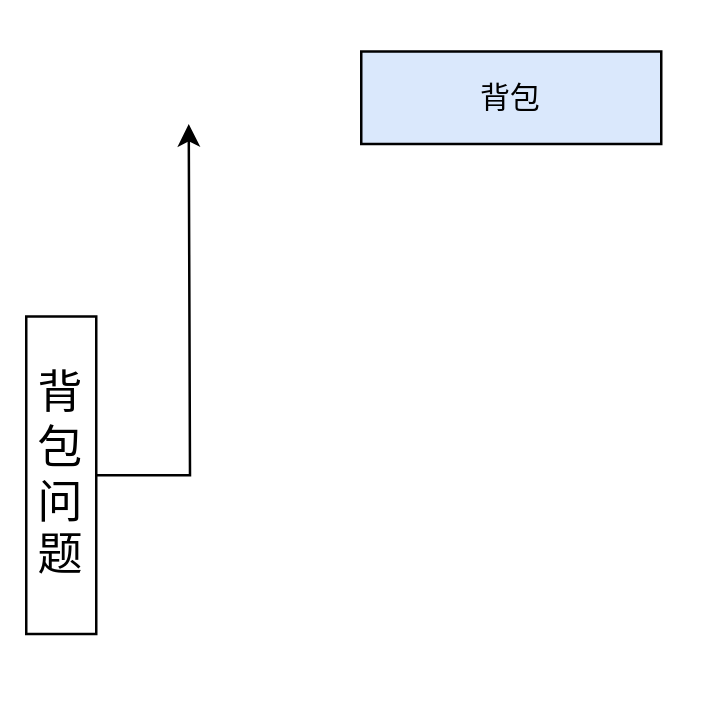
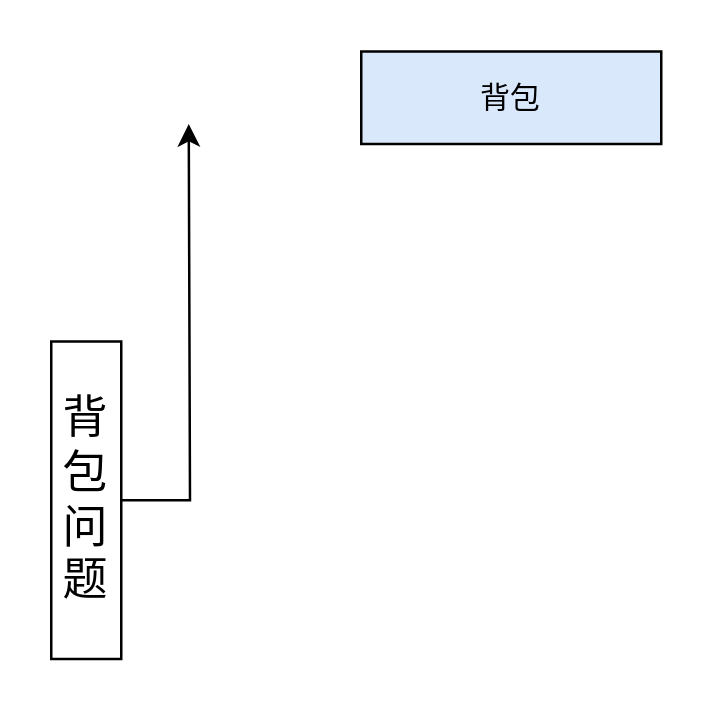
node "背包问题": moved (61, 475) -> (86, 500)
